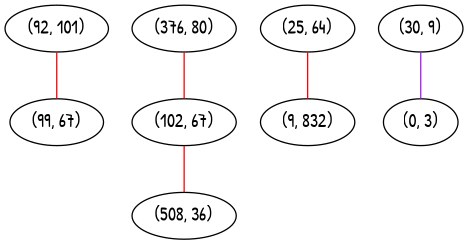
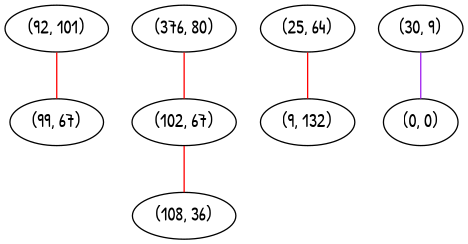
node "(9, 832)": label "(9, 832)" -> "(9, 132)"
node "(0, 3)": label "(0, 3)" -> "(0, 0)"
node "(508, 36)": label "(508, 36)" -> "(108, 36)"
